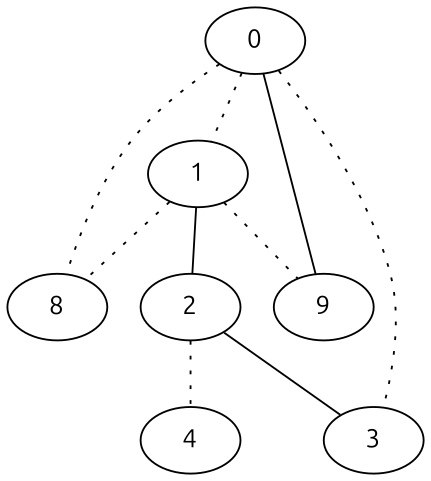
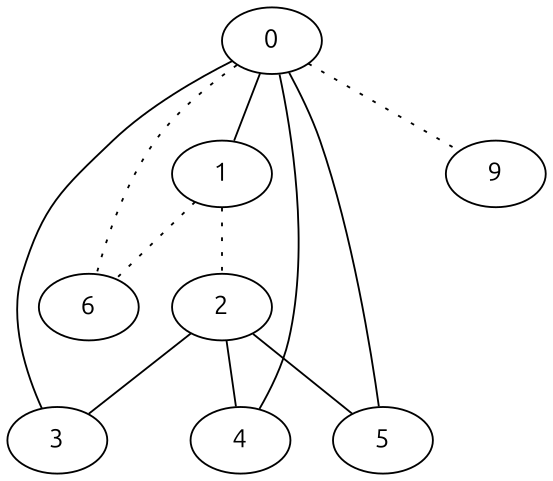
edge "0" -- "1": style dotted -> solid
edge "0" -- "9": style solid -> dotted
edge "0" -- "3": style dotted -> solid
edge "1" -- "2": style solid -> dotted
edge "1" -- "9": removed
edge "0" -- "4": added
node "8": label "8" -> "6"
edge "2" -- "4": style dotted -> solid
node "5": added
